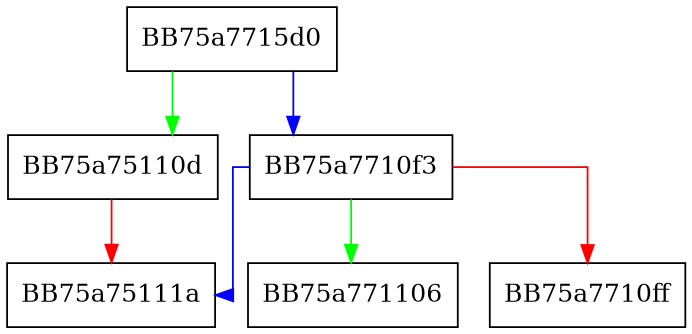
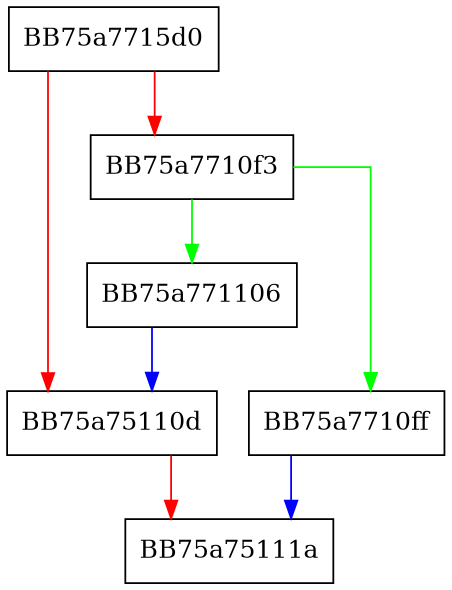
edge "BB75a7715d0" -> "BB75a75110d": color green -> red
edge "BB75a7715d0" -> "BB75a7710f3": color blue -> red
edge "BB75a7710f3" -> "BB75a7710ff": color red -> green
edge "BB75a7710f3" -> "BB75a75111a": now "BB75a7710ff" -> "BB75a75111a"
edge "BB75a771106" -> "BB75a75110d": added
